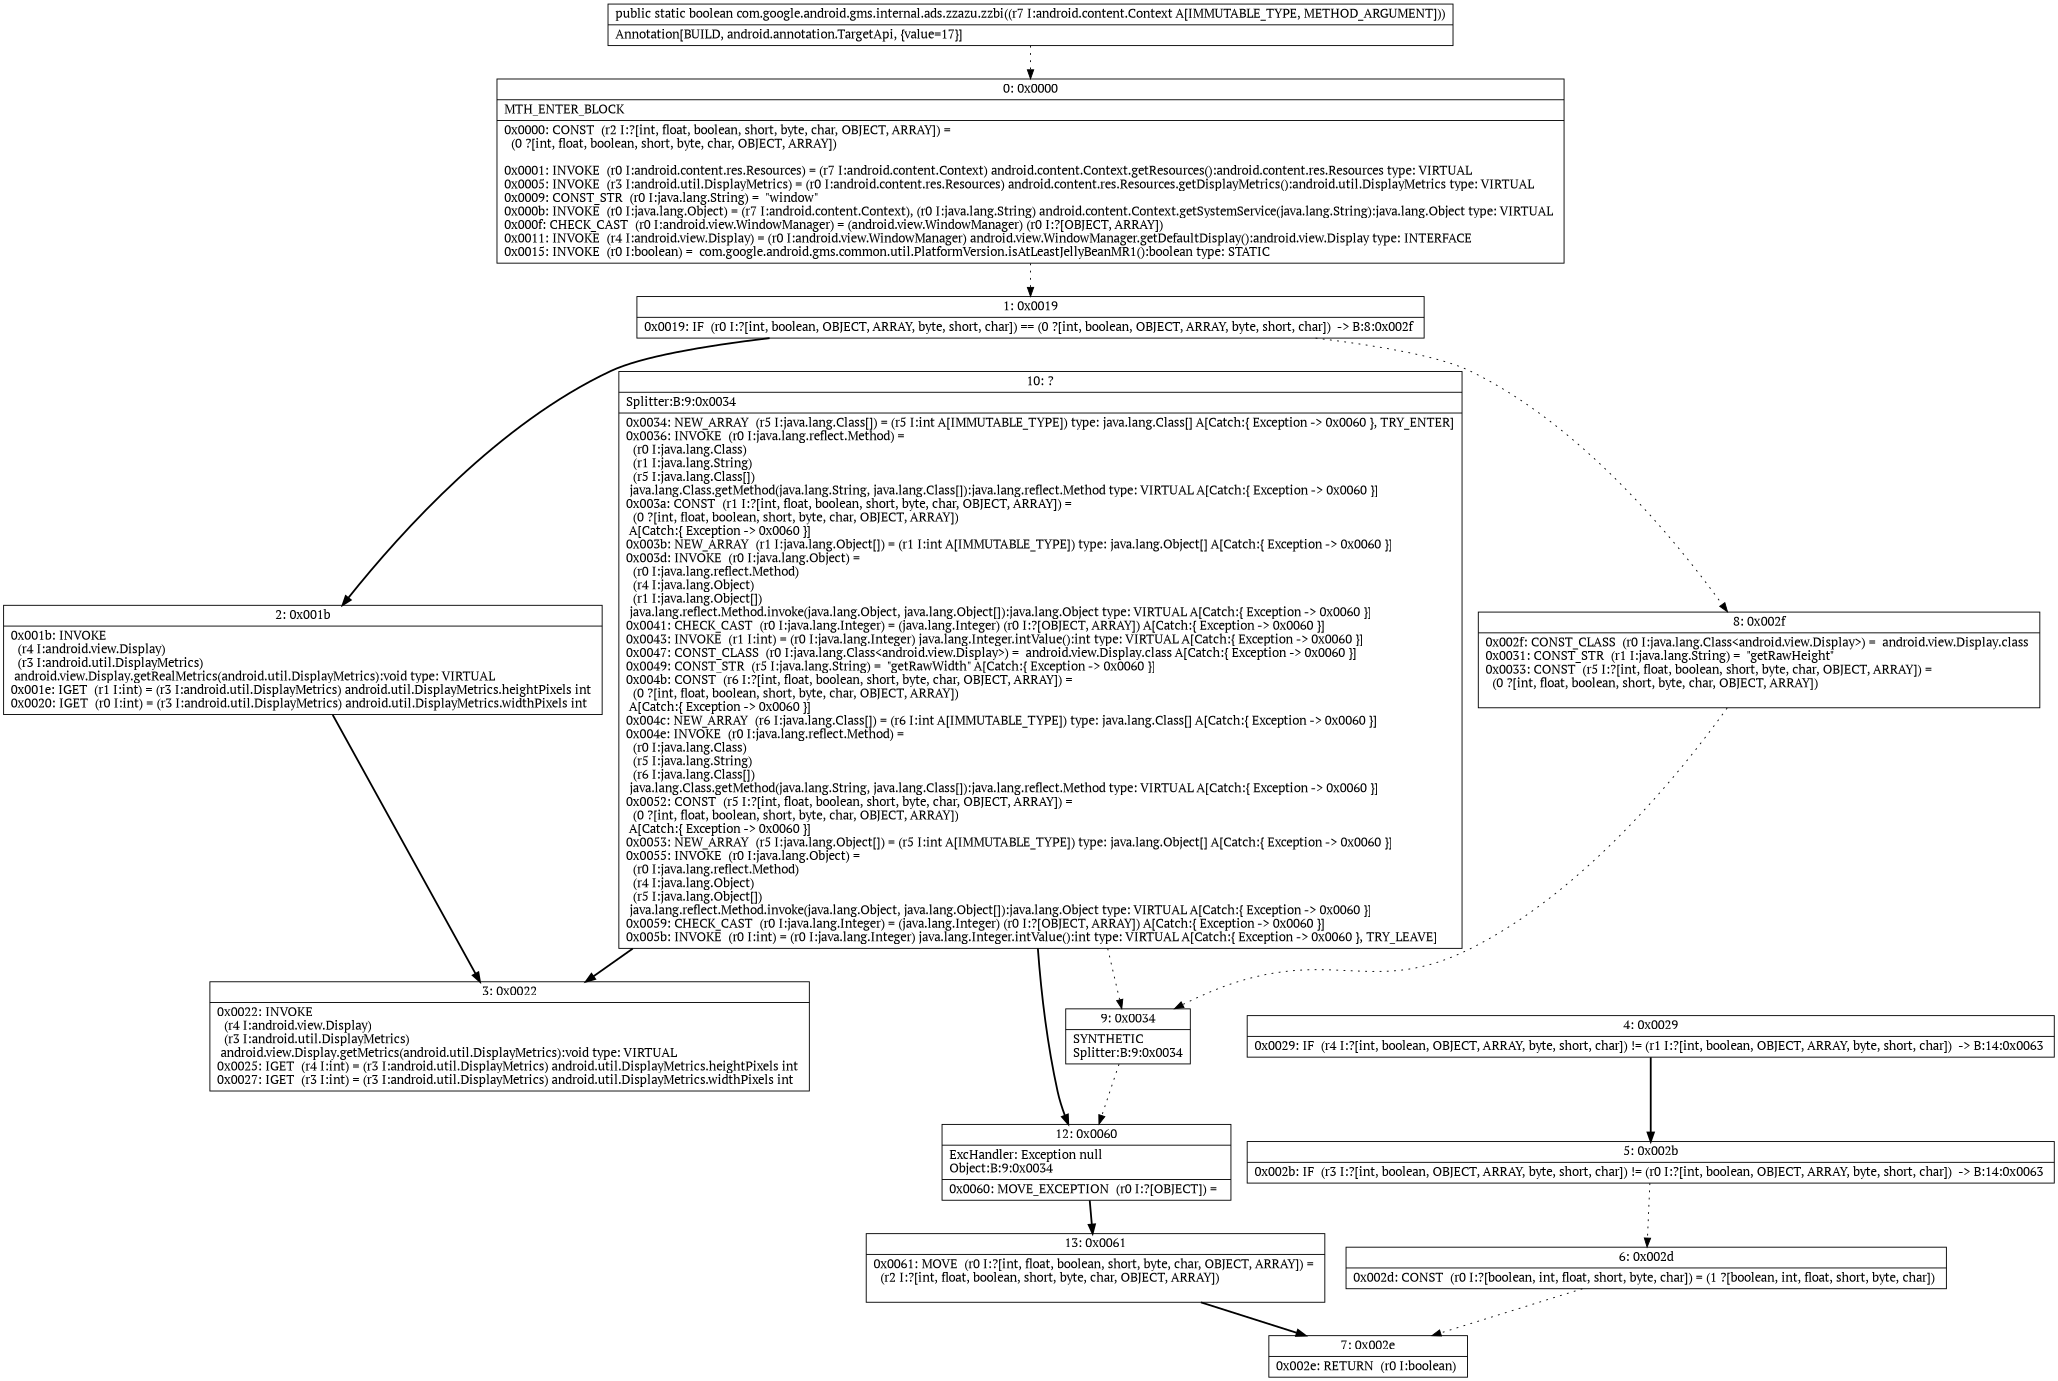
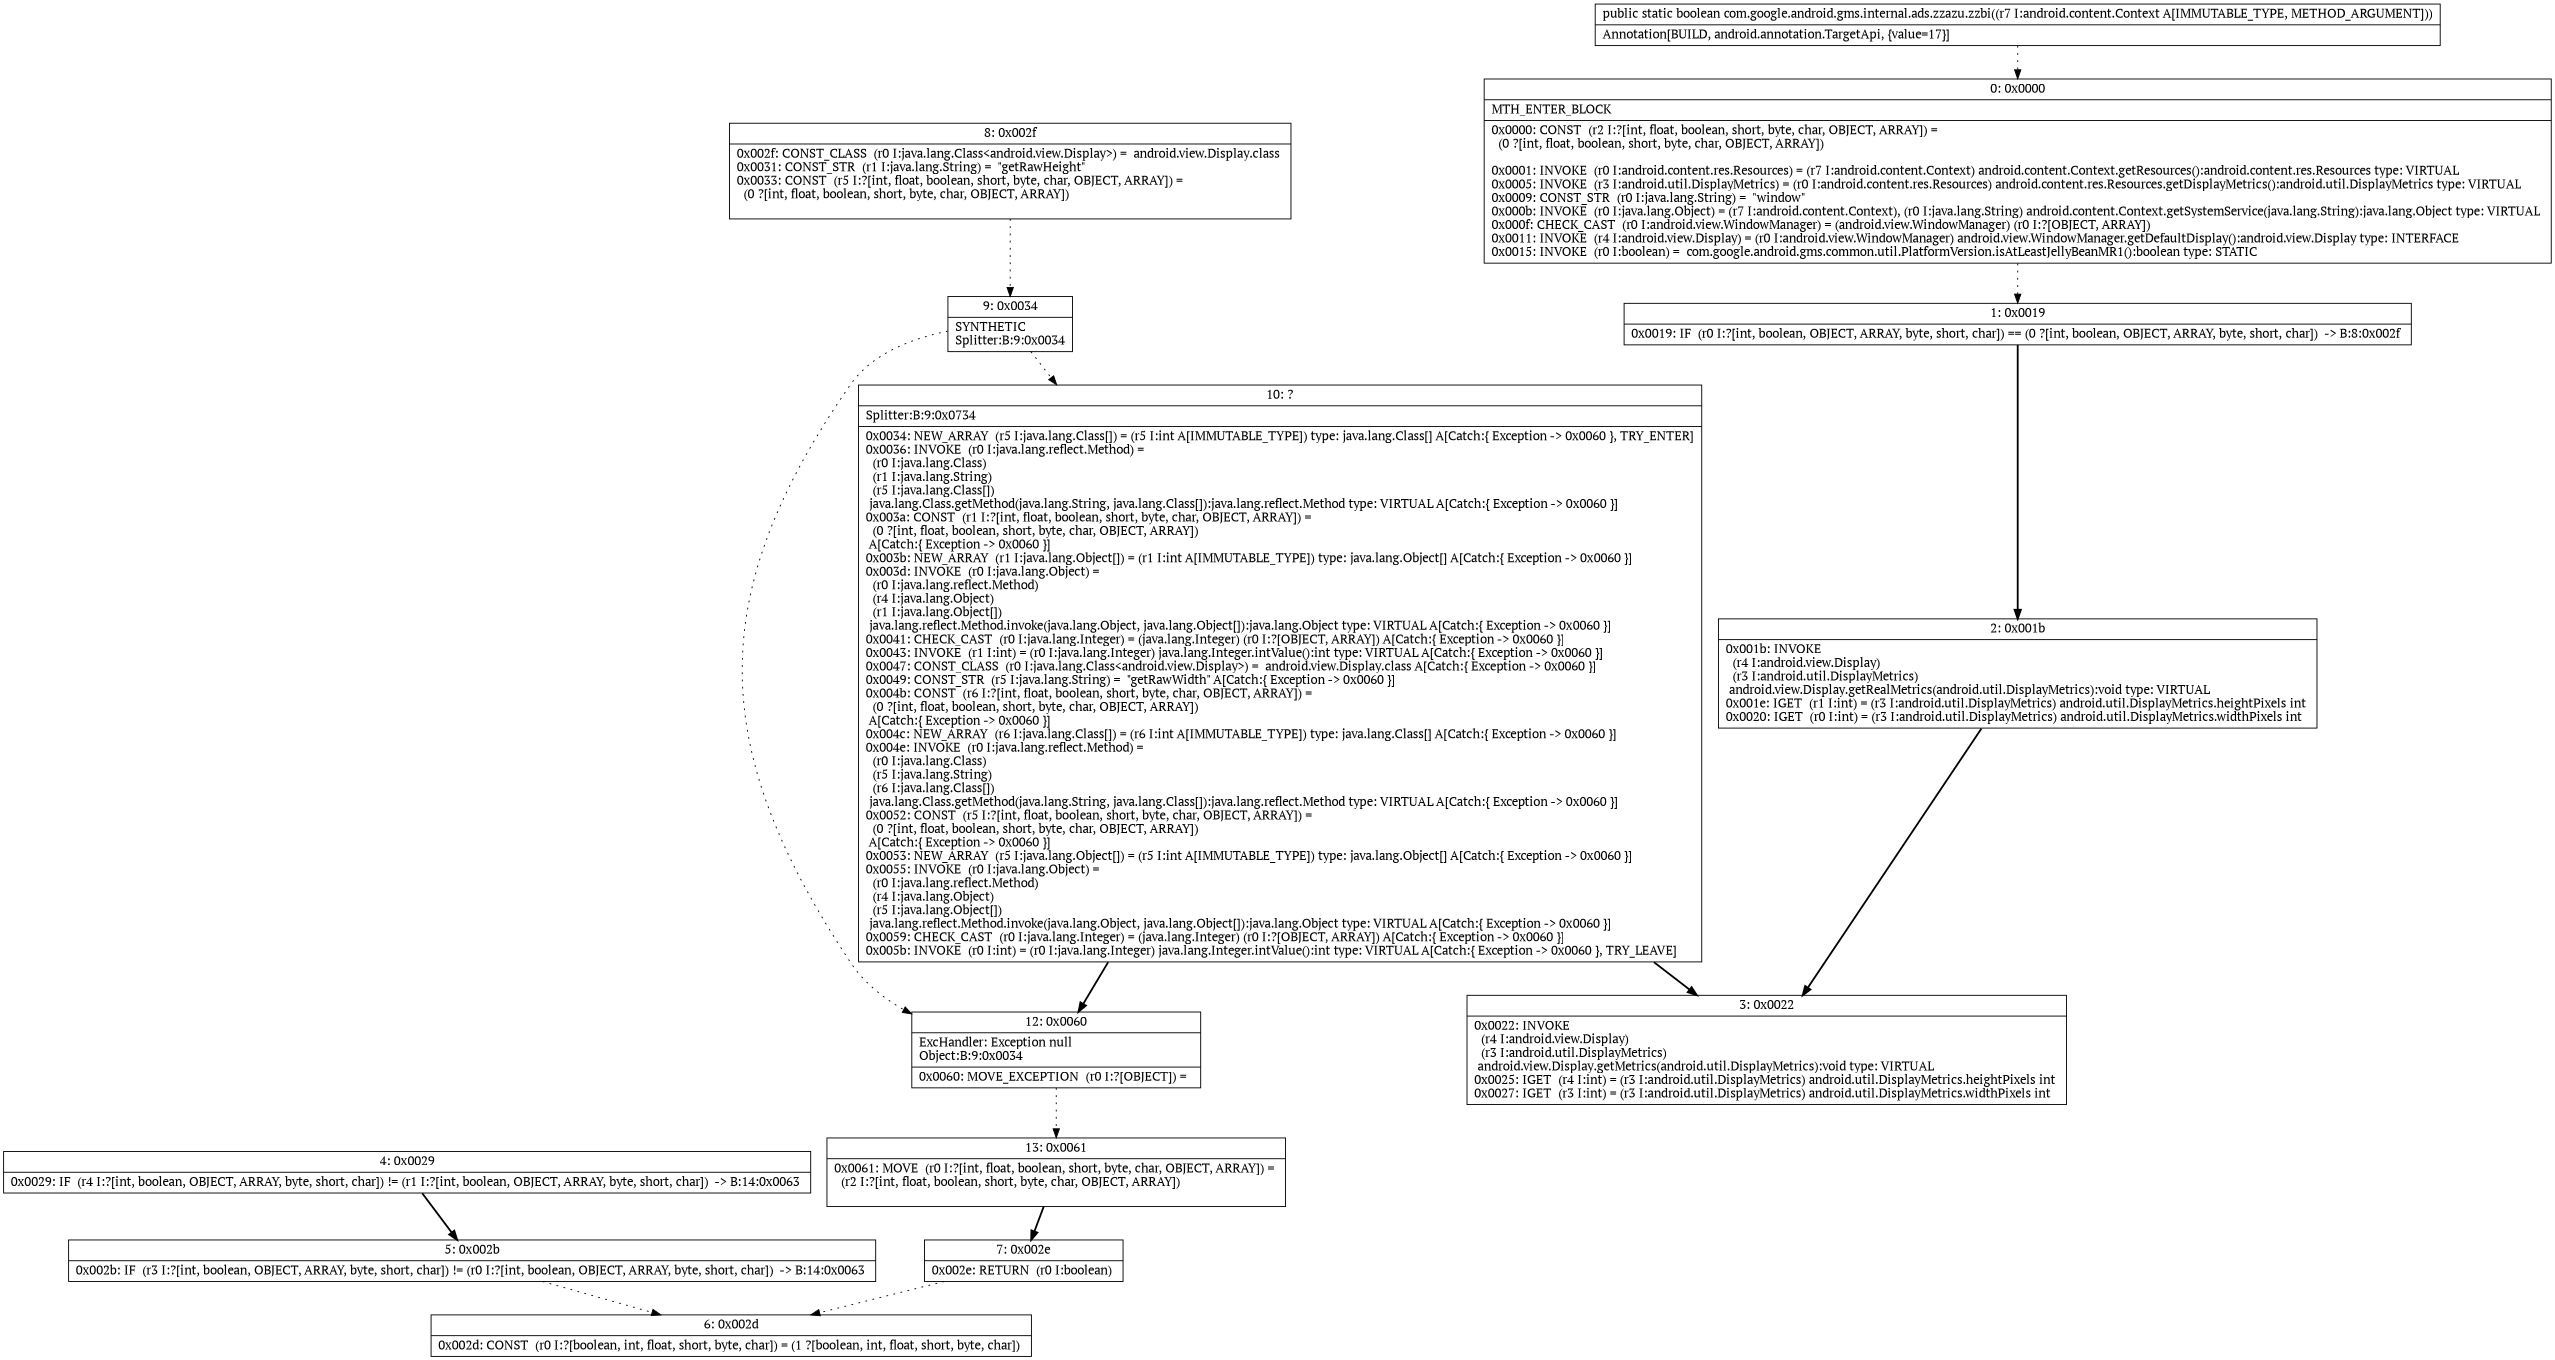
node "10: ?": text "Splitter:B:9:0x0034" -> "Splitter:B:9:0x0734"
edge "1: 0x0019" -> "8: 0x002f": removed
edge "10: ?" -> "9: 0x0034": reversed
edge "12: 0x0060" -> "13: 0x0061": style bold -> dotted
edge "6: 0x002d" -> "7: 0x002e": reversed
